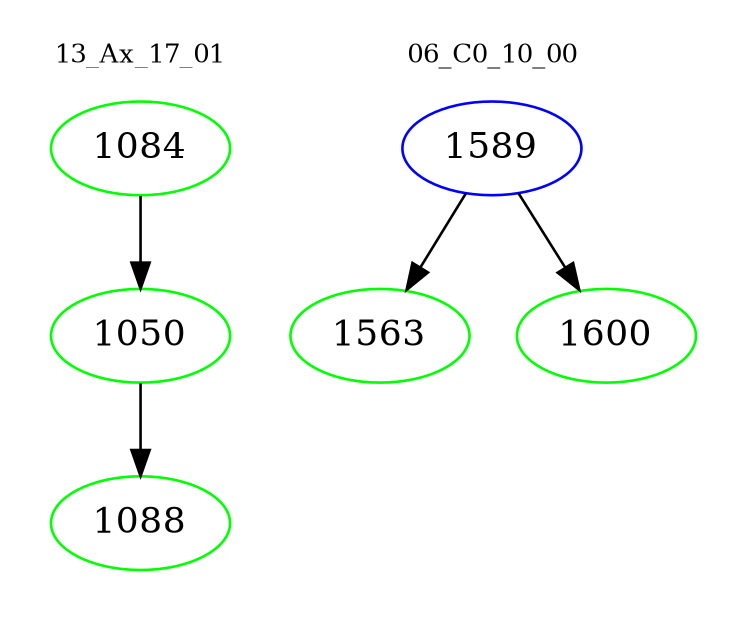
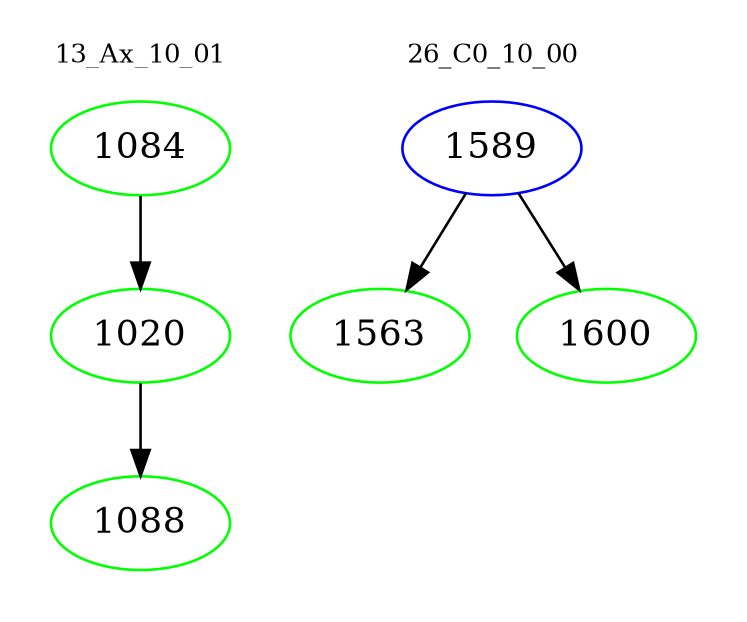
cluster "13_Ax_17_01": label "13_Ax_17_01" -> "13_Ax_10_01"
cluster "06_C0_10_00": label "06_C0_10_00" -> "26_C0_10_00"
node "1050": label "1050" -> "1020"
